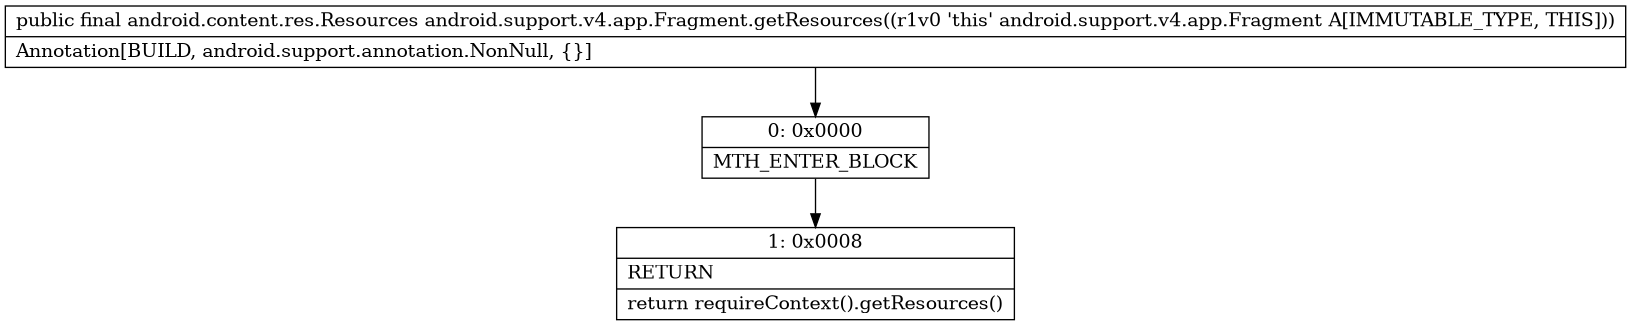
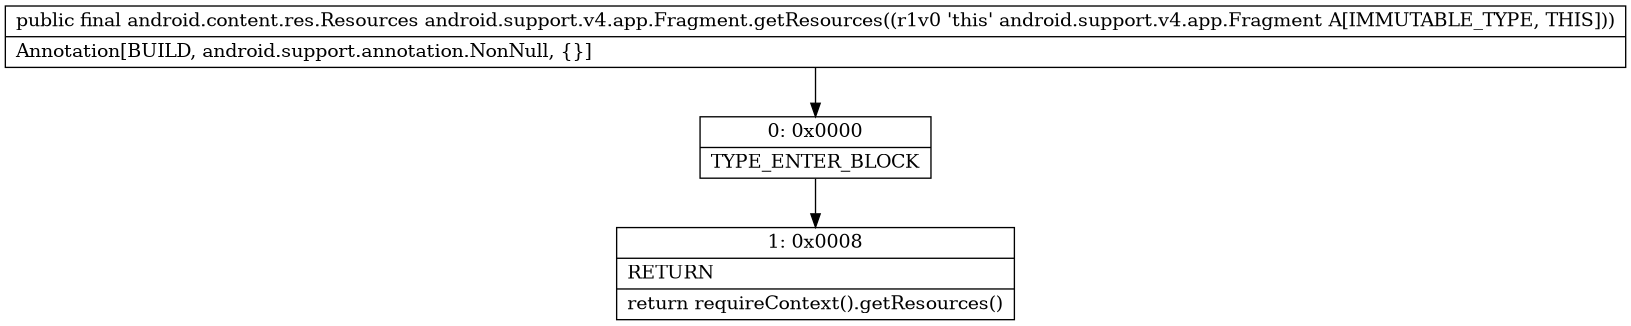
node "0: 0x0000": text "MTH_ENTER_BLOCK" -> "TYPE_ENTER_BLOCK"
